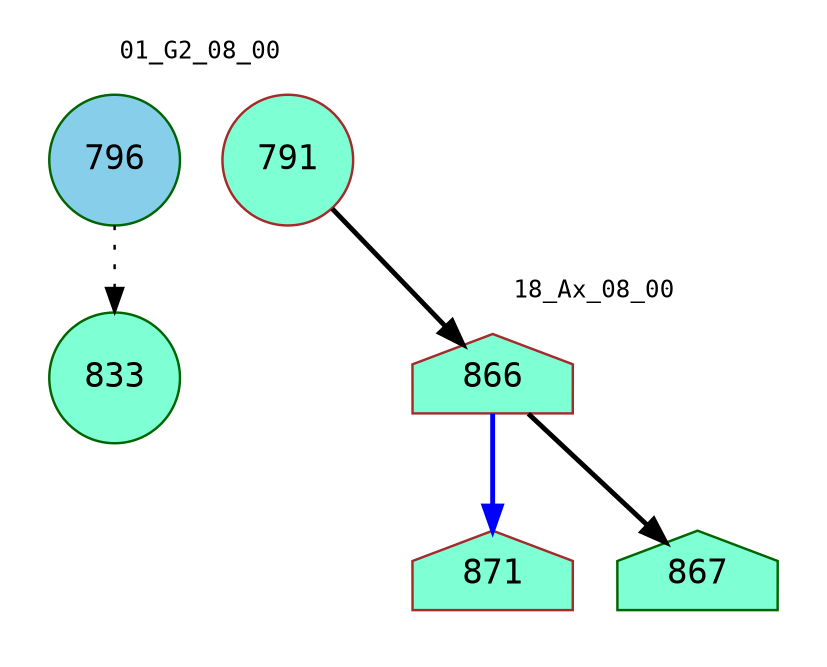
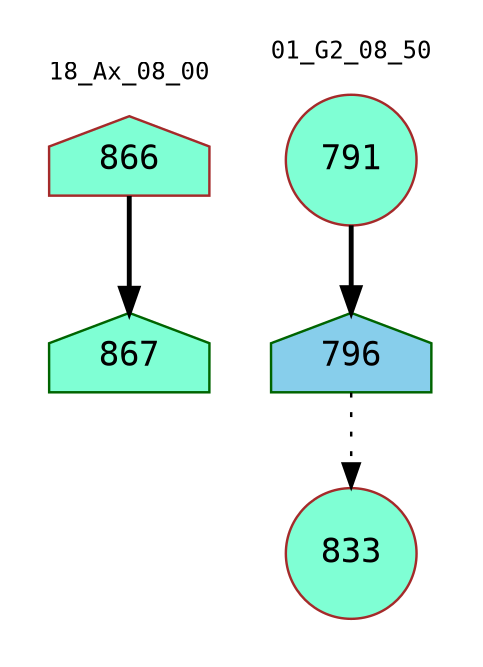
cluster "01_G2_08_00": label "01_G2_08_00" -> "01_G2_08_50"
node "796": shape circle -> house
edge "791" -> "866": now "791" -> "796"
node "833": color darkgreen -> brown
node "871": removed
